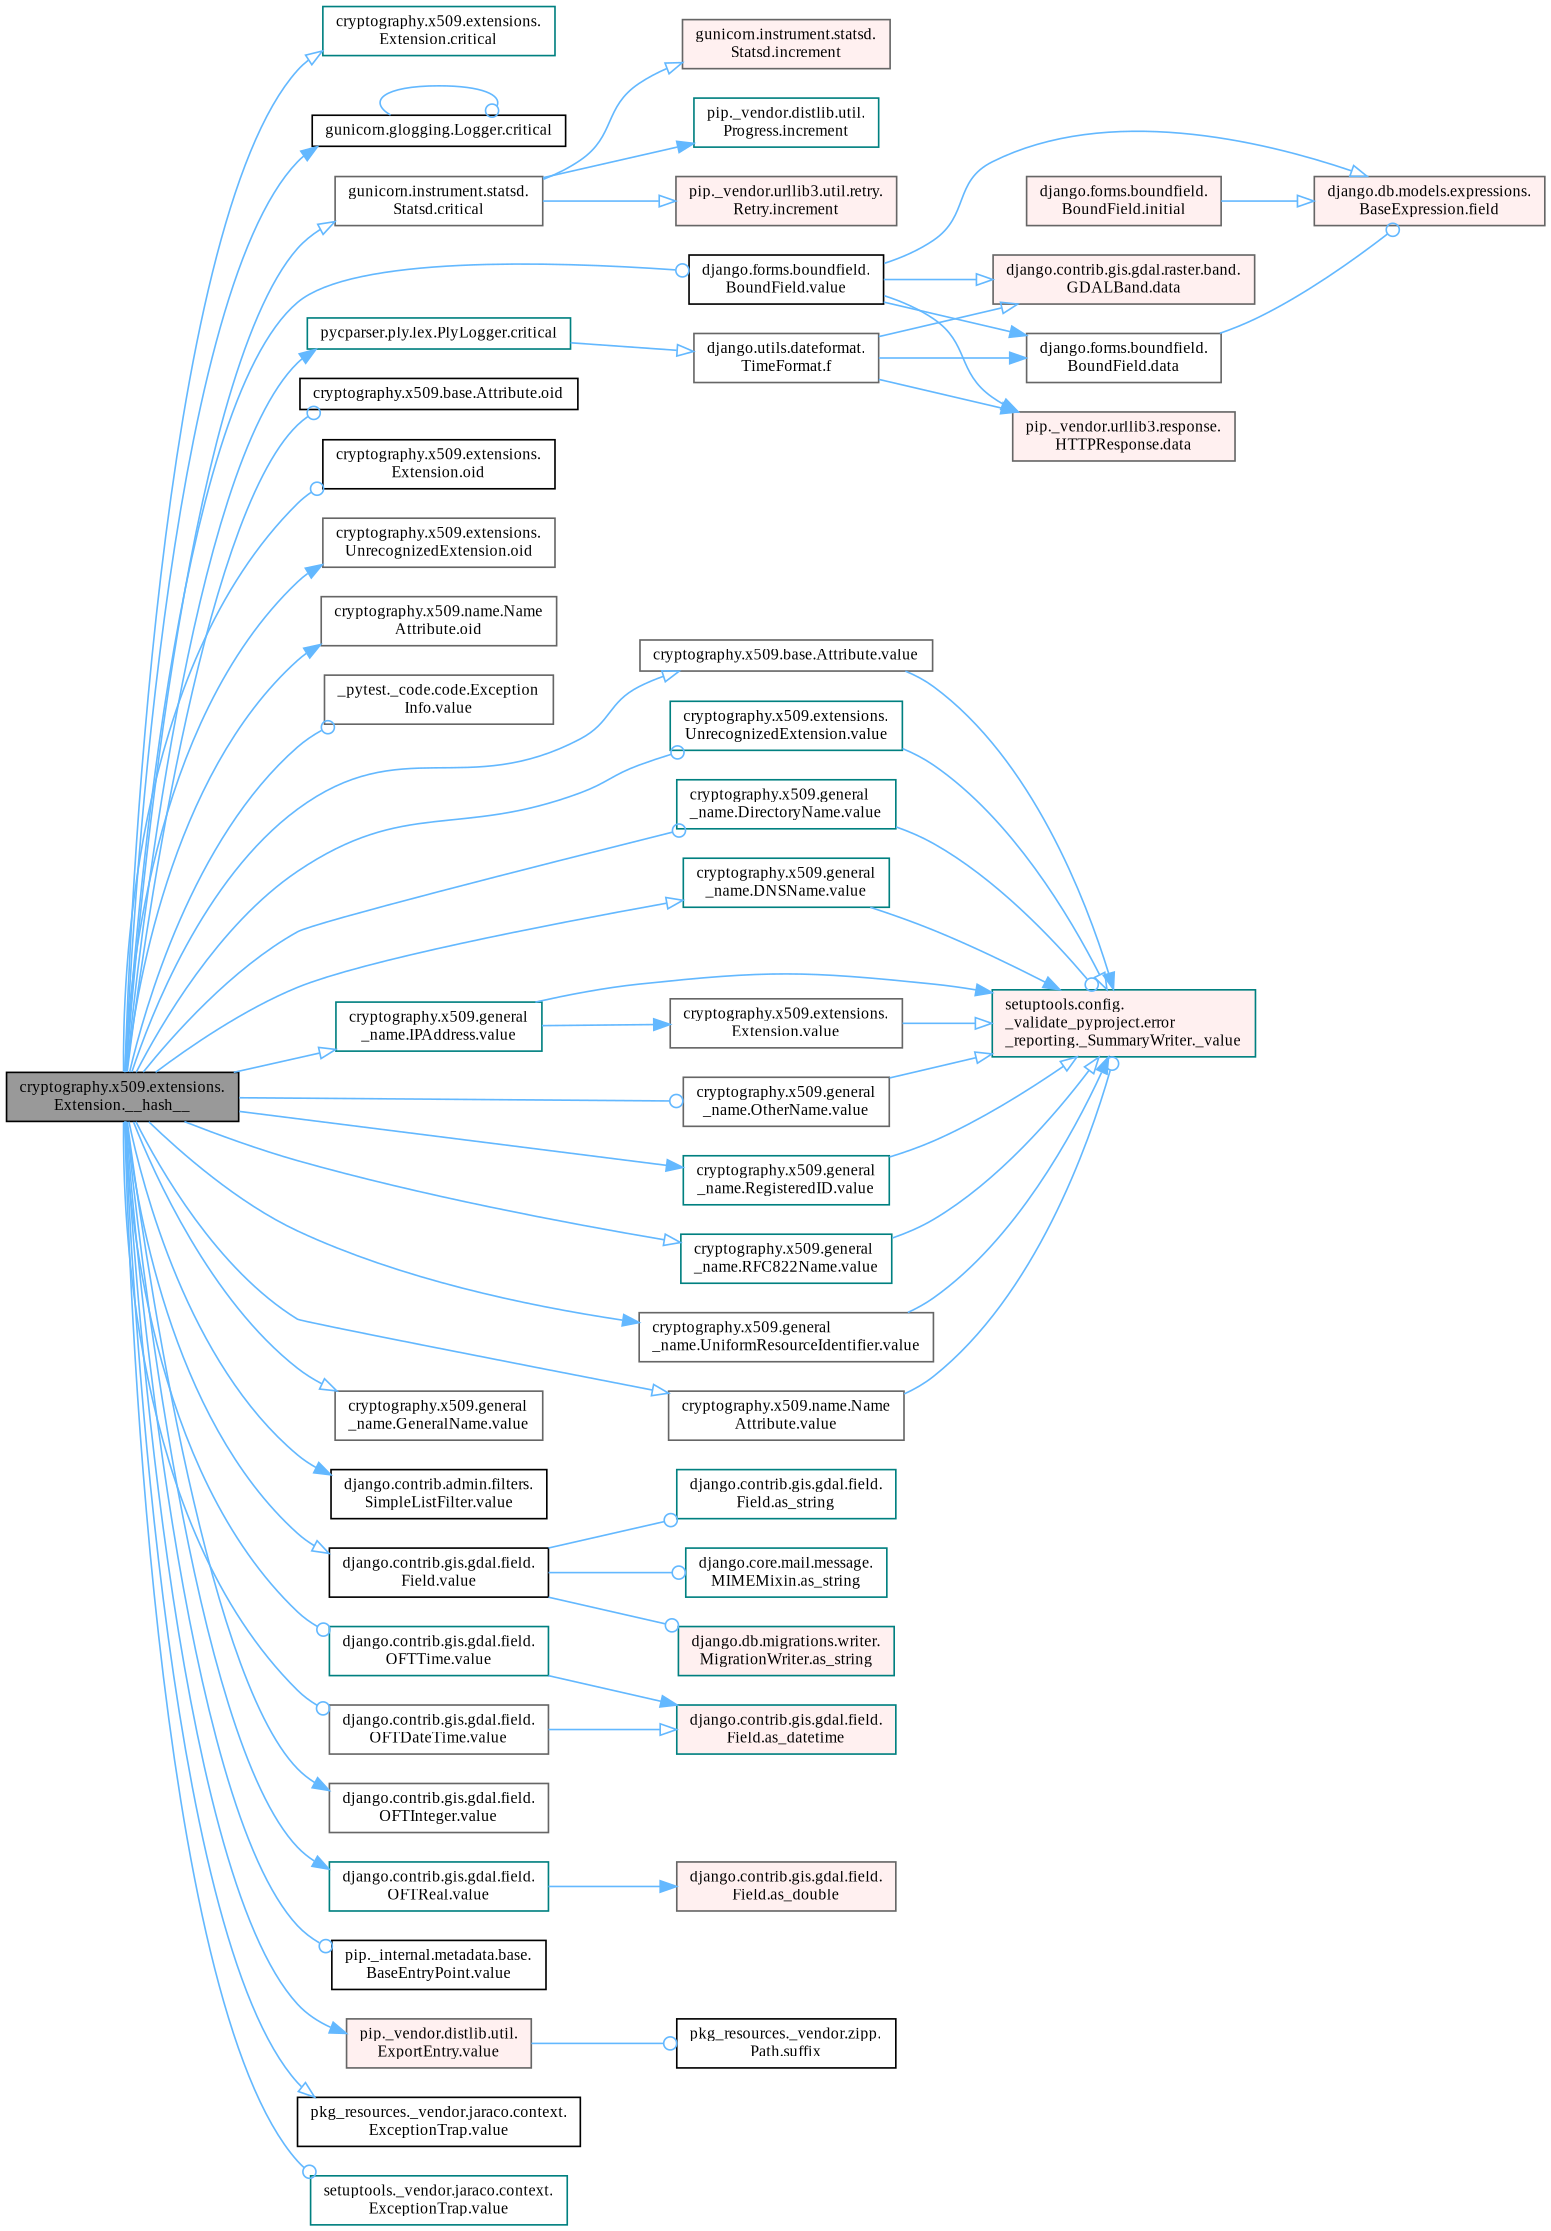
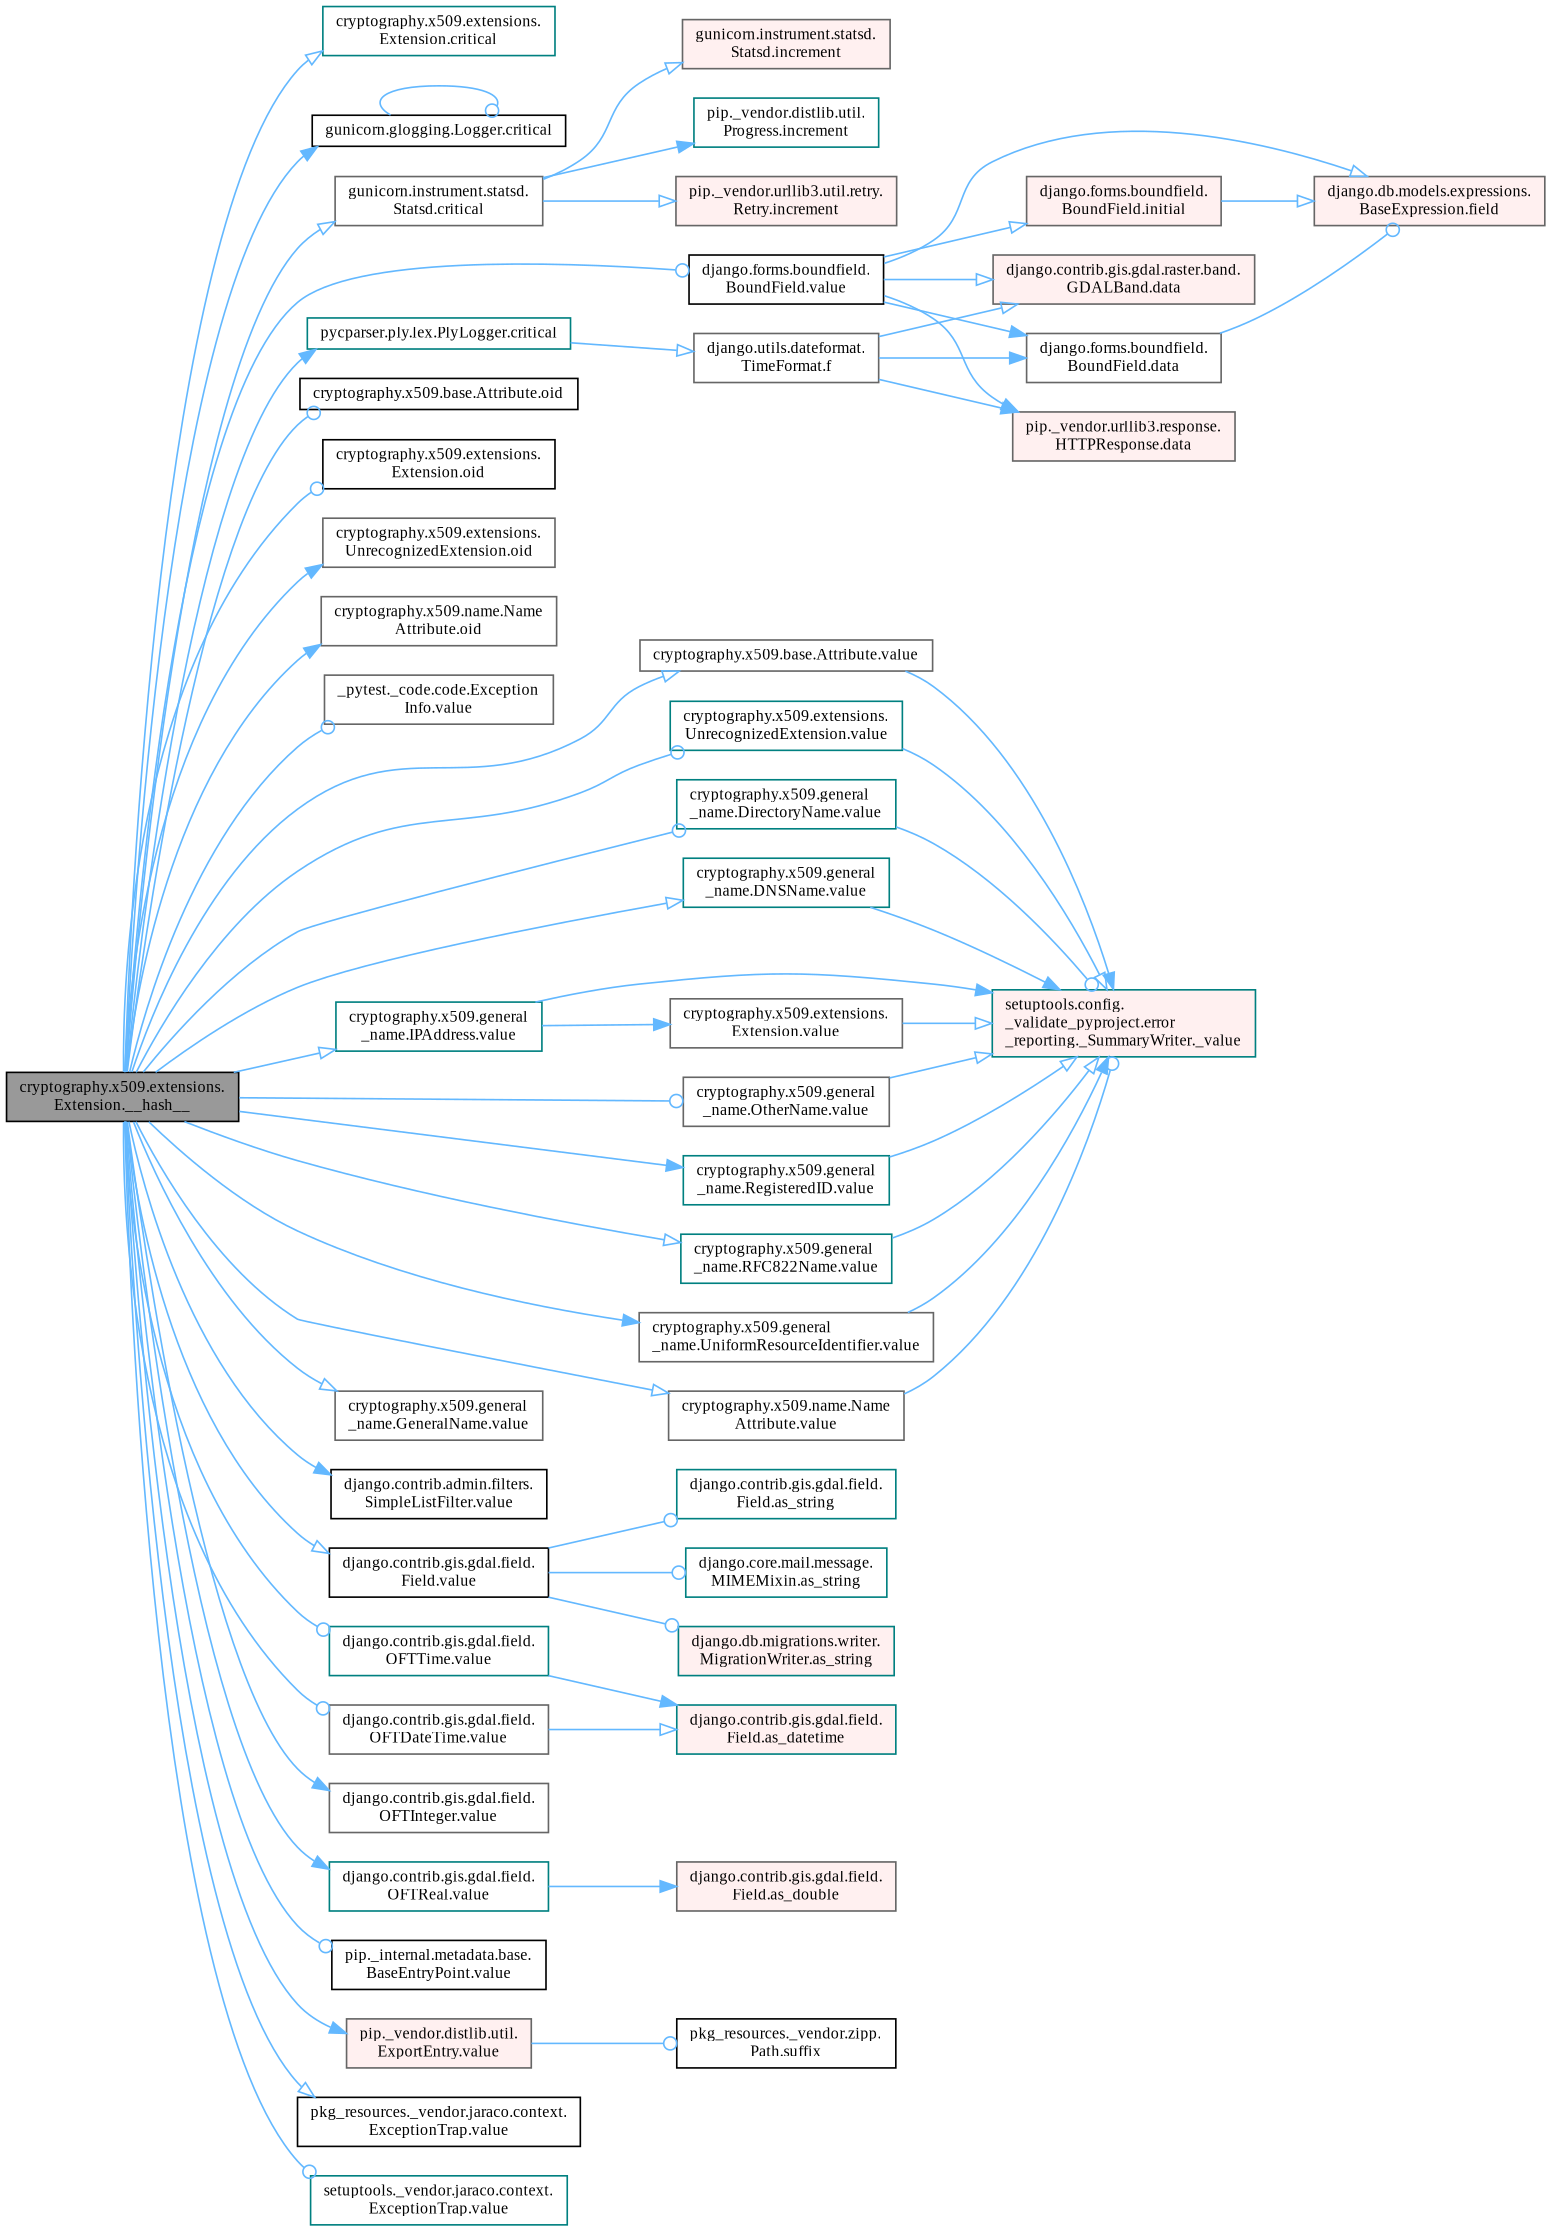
edge "django.forms.boundfield. BoundField.value" -> "django.forms.boundfield. BoundField.initial": added
